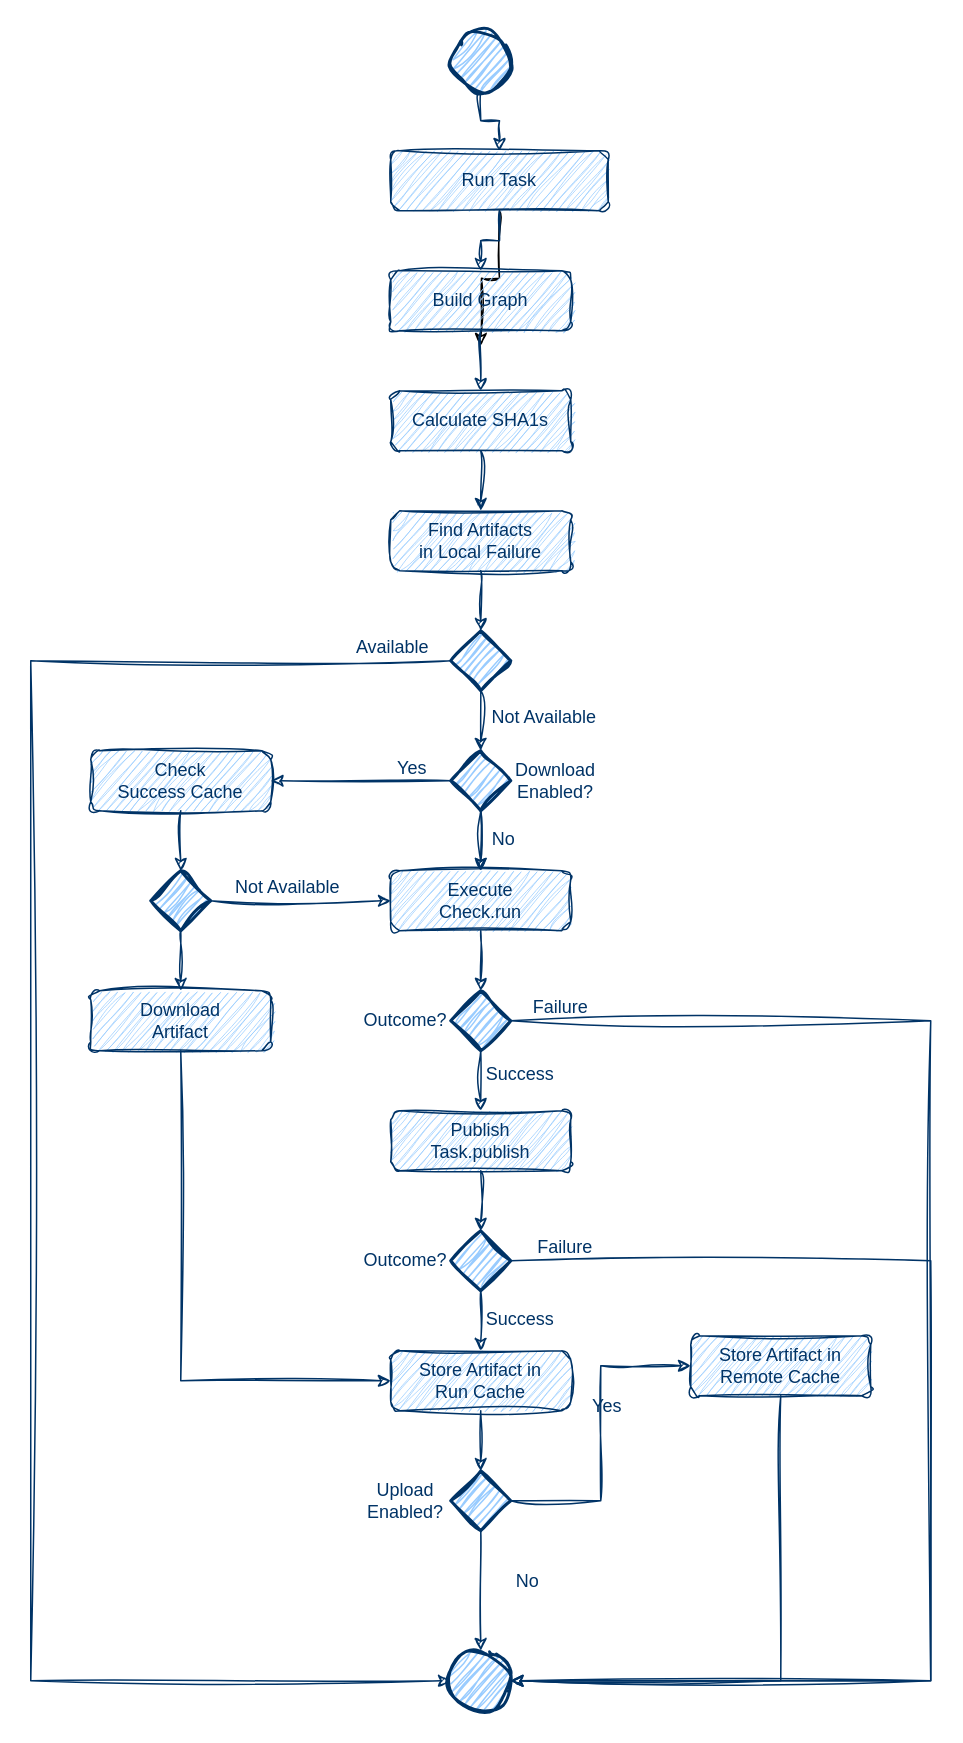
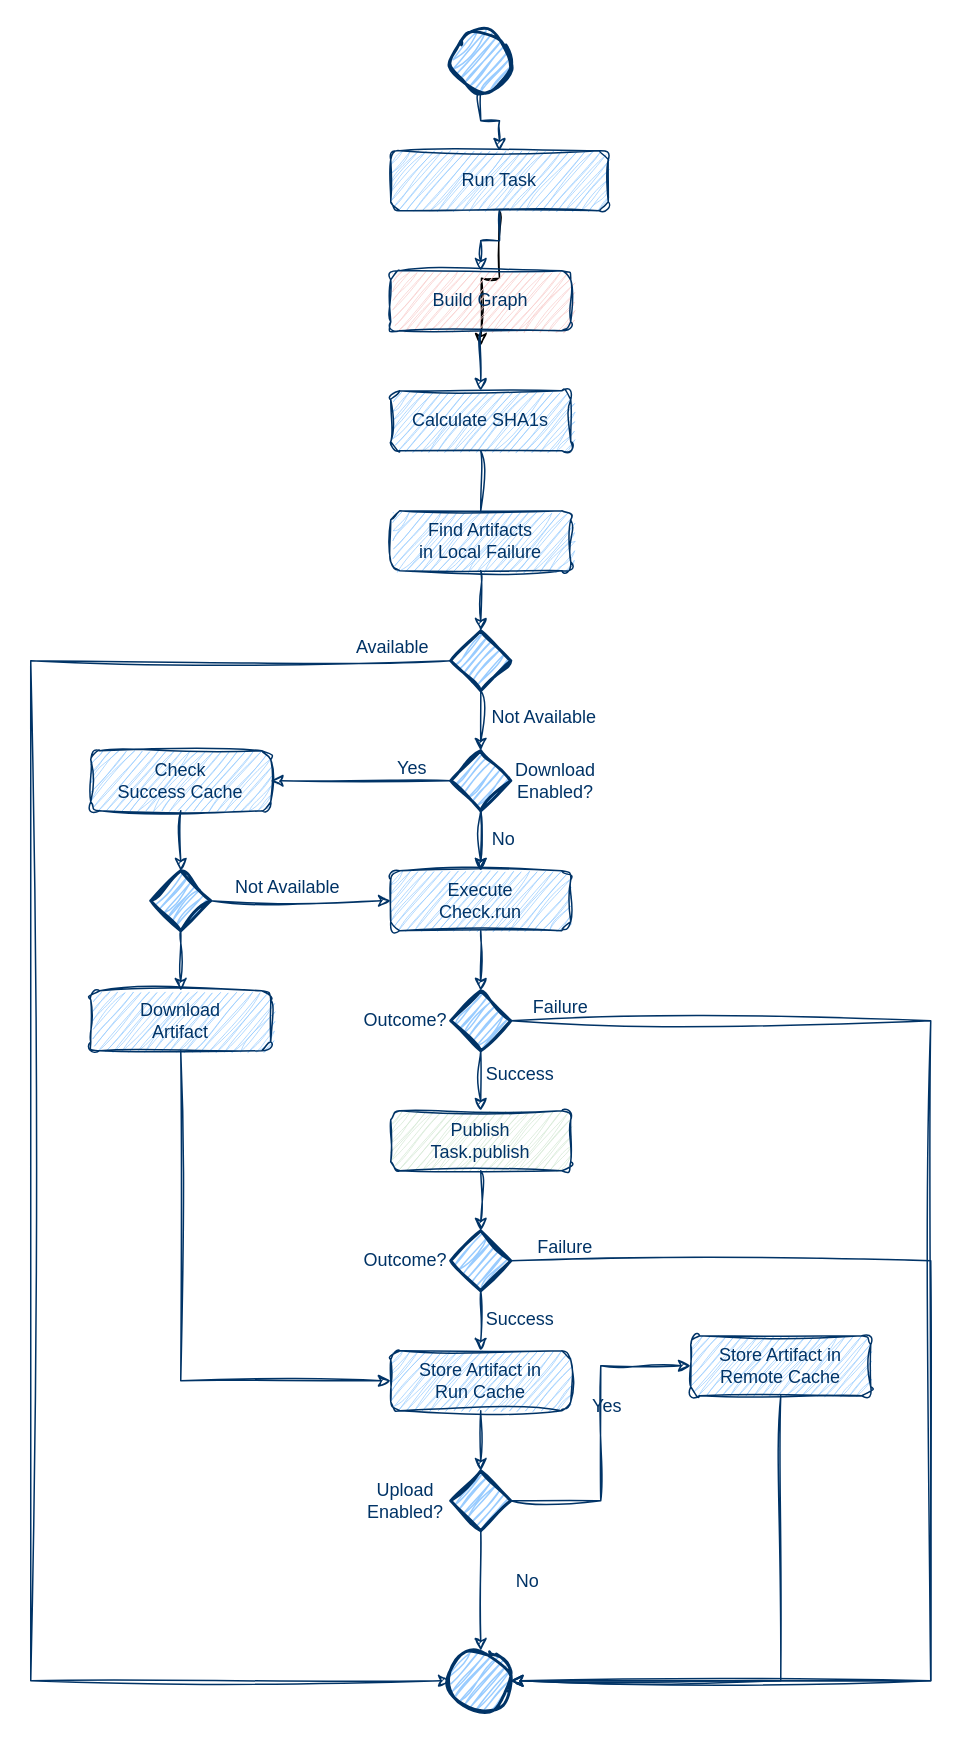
node "Build Graph": fillcolor #99ccff -> #f8cecc
edge "Calculate SHA1s" -> "Find Artifacts in Local Failure": arrowhead classic -> none
node "Publish Task.publish": fillcolor #99ccff -> #d5e8d4
